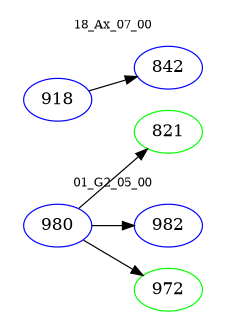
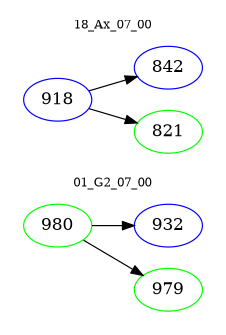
edge "980" -> "821": now "918" -> "821"
cluster "01_G2_05_00": label "01_G2_05_00" -> "01_G2_07_00"
node "980": color blue -> green
node "982": label "982" -> "932"
node "972": label "972" -> "979"
